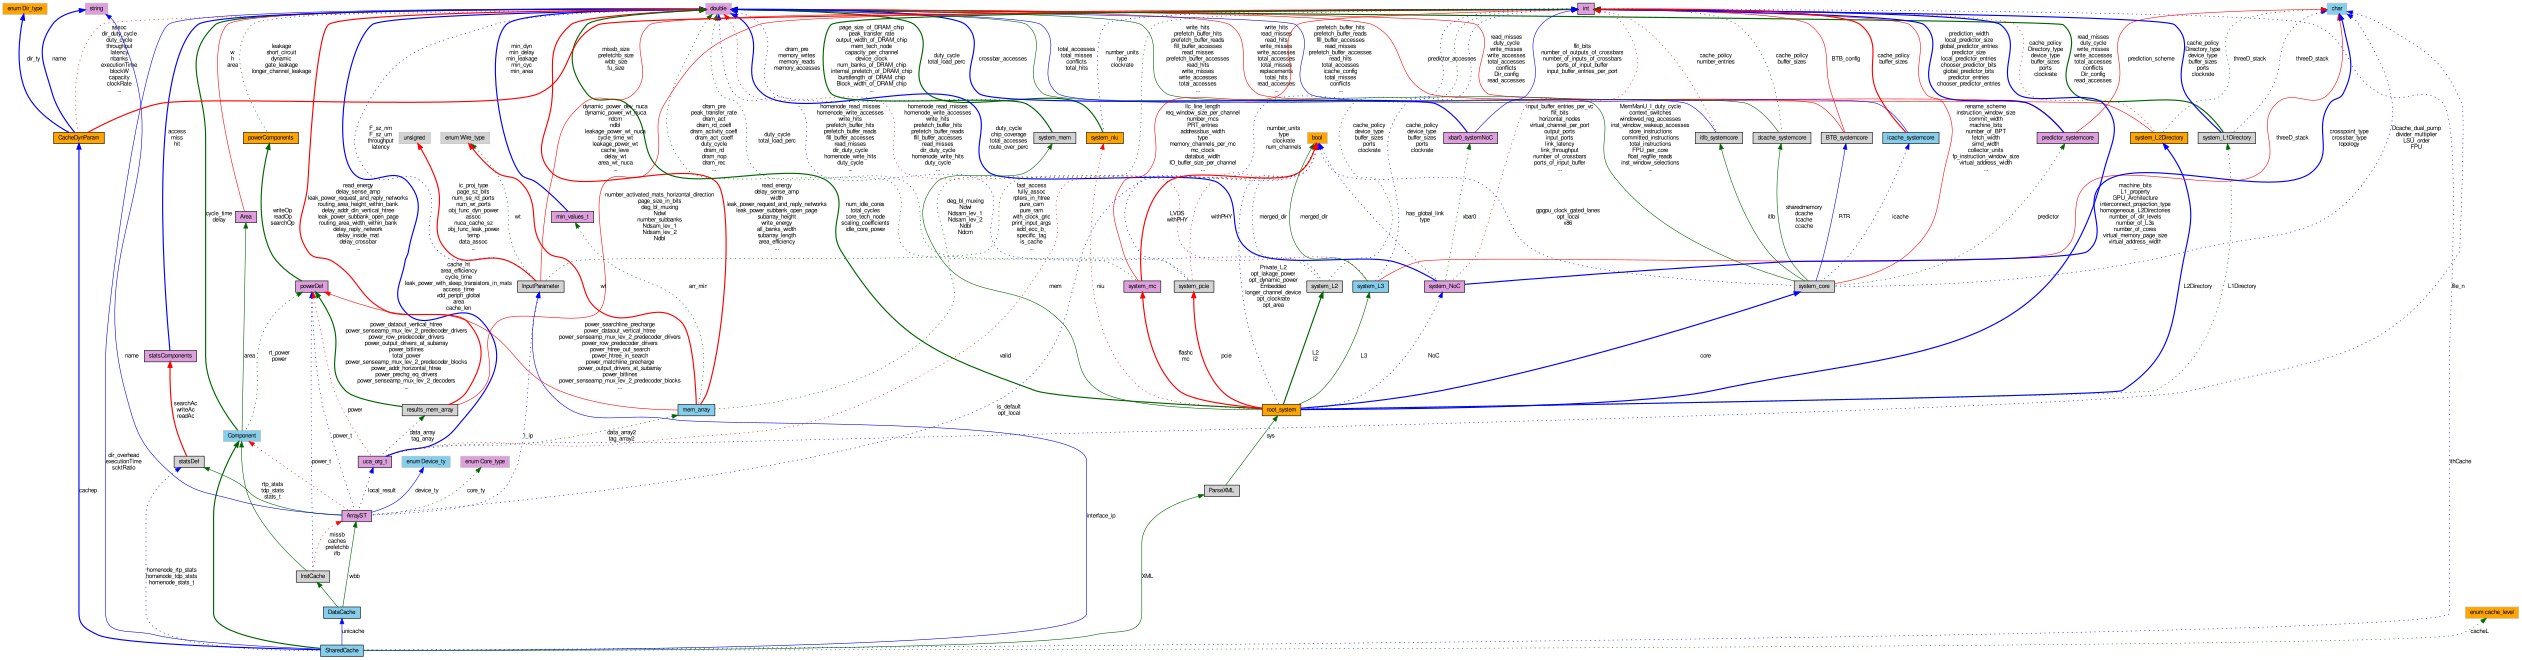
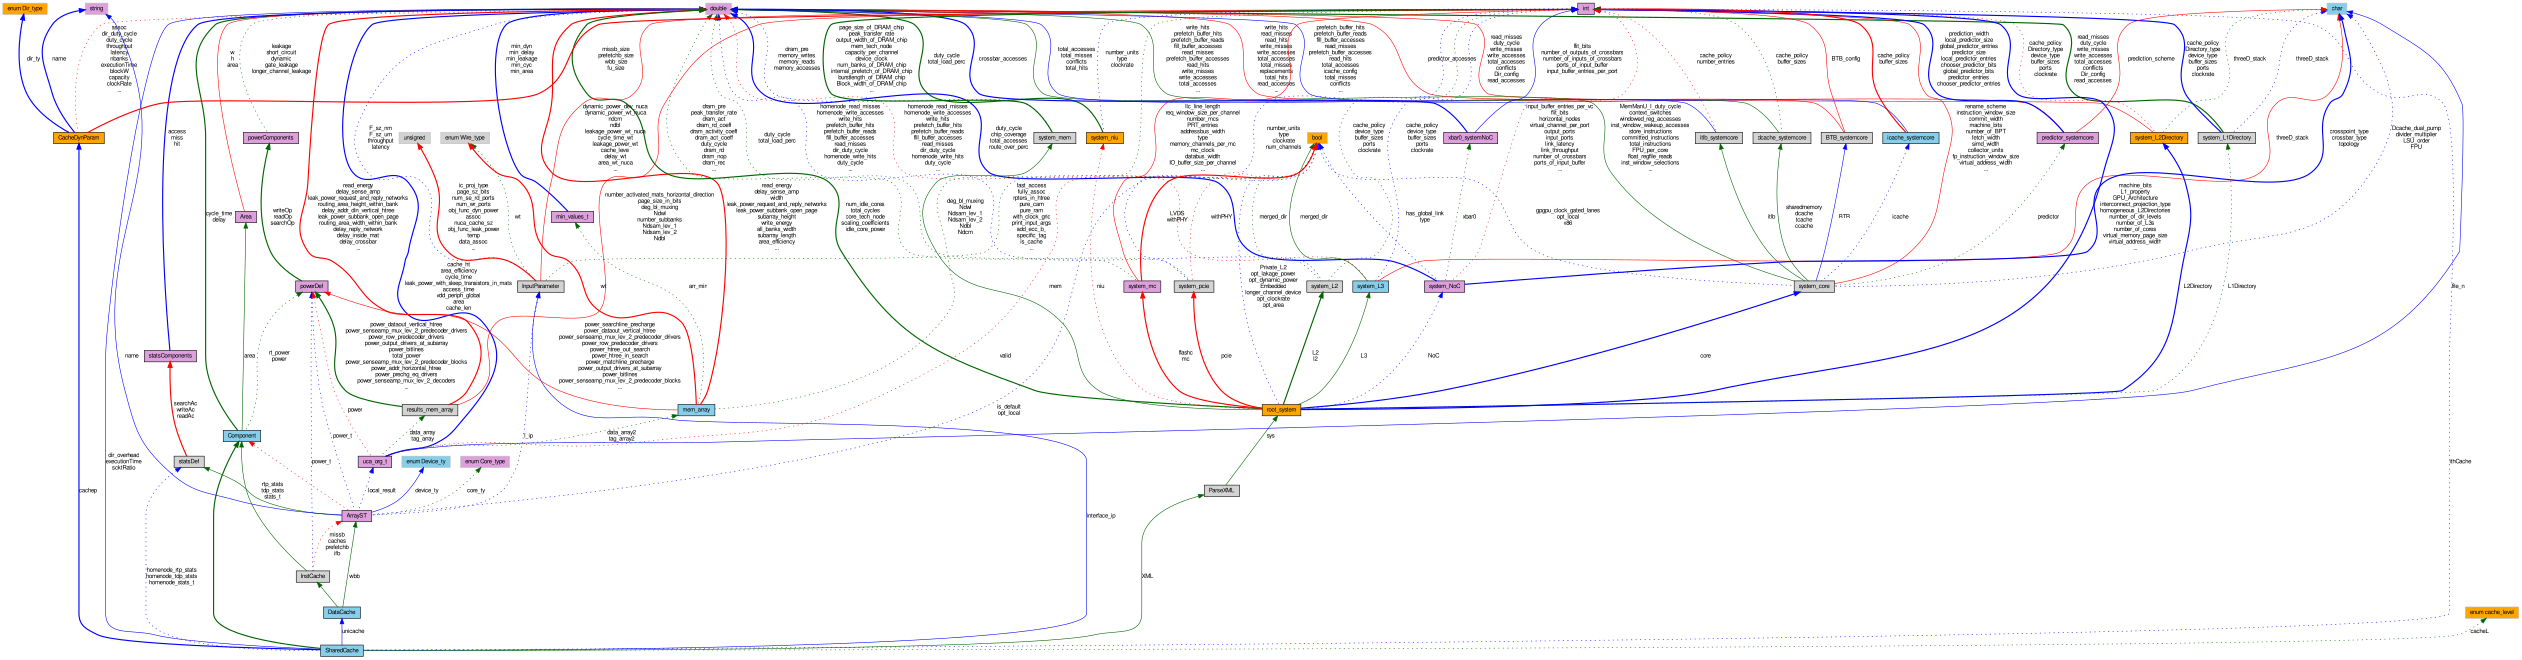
node "powerComponents": fillcolor orange -> plum
edge "uca_org_t" -> "char": style dotted -> solid
node "Component": color grey75 -> black
